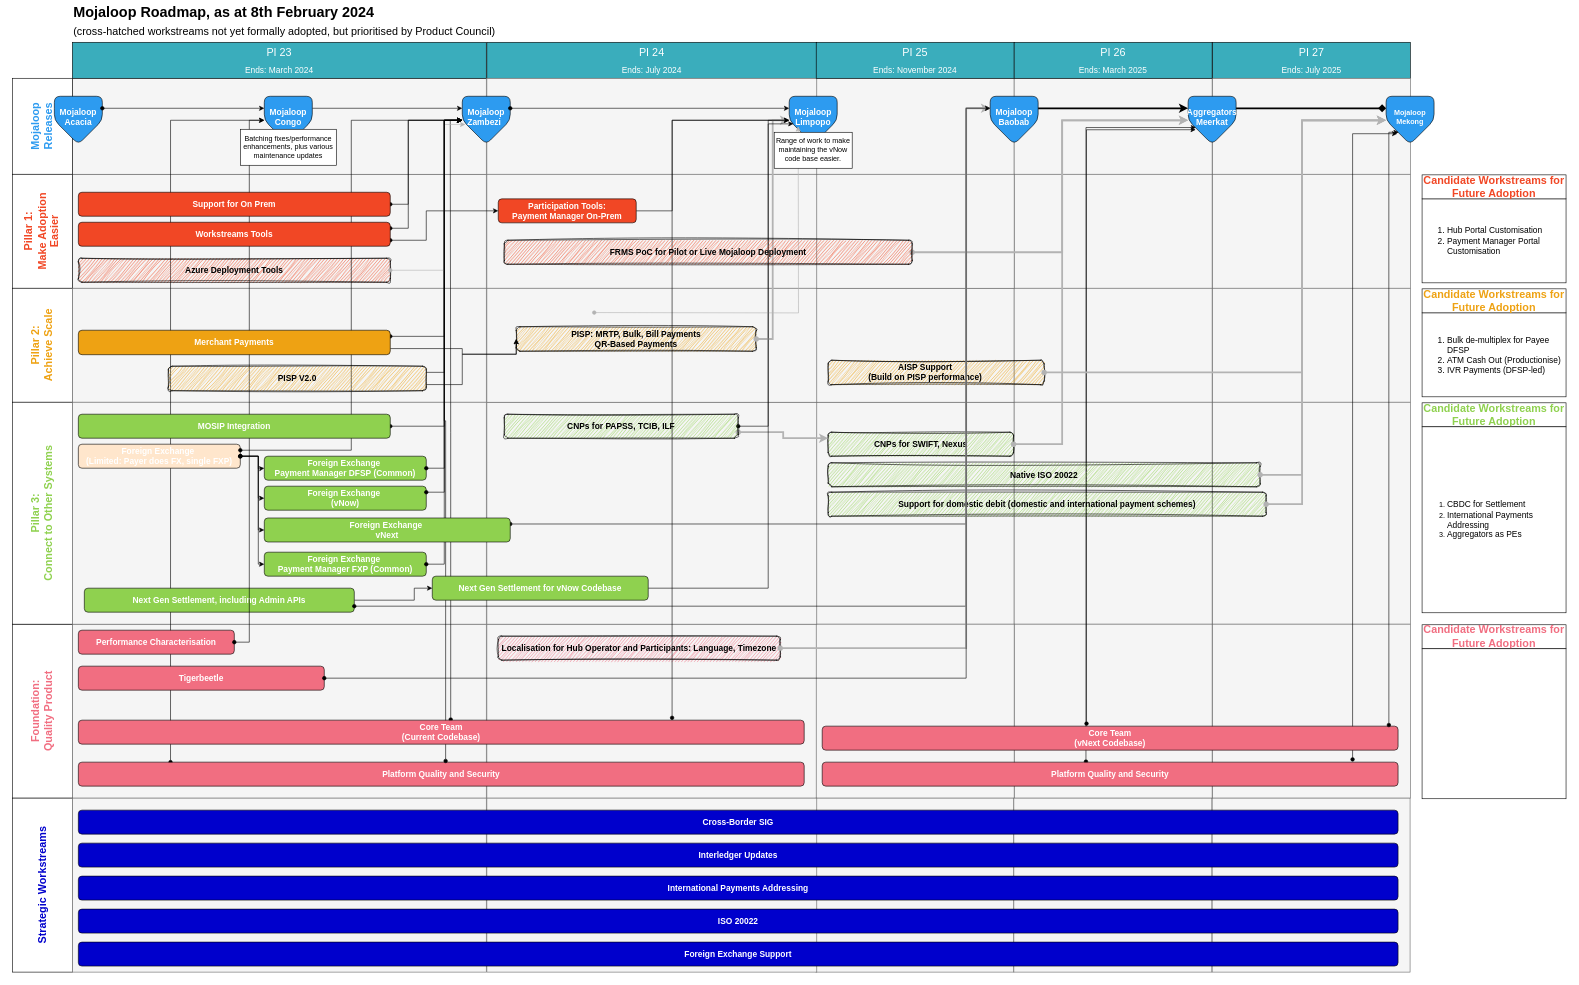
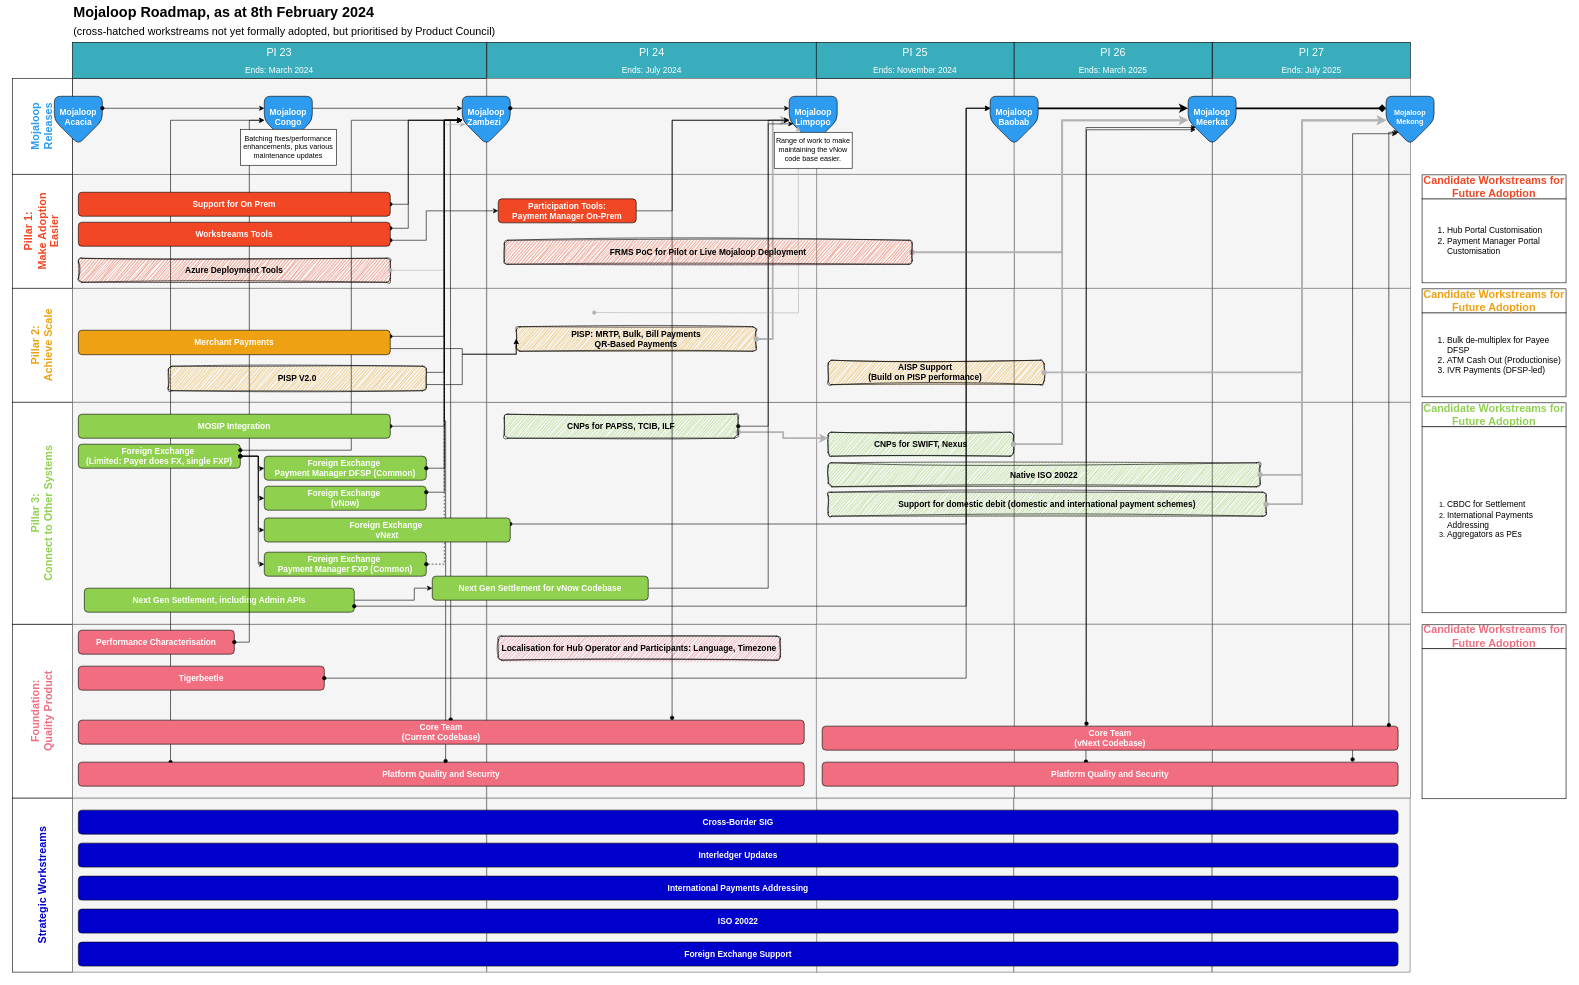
node "Aggregators Meerkat": label "Aggregators Meerkat" -> "Mojaloop Meerkat"
node "Foreign Exchange (Limited: Payer does FX, single FXP)": fillcolor #ffe6cc -> #8fd14f
edge "Mojaloop Zambezi" -- "Foreign Exchange Payment Manager FXP (Common)": style solid -> dashed
edge "Mojaloop Baobab" -- "Localisation for Hub Operator and Participants: Language, Timezone": removed
